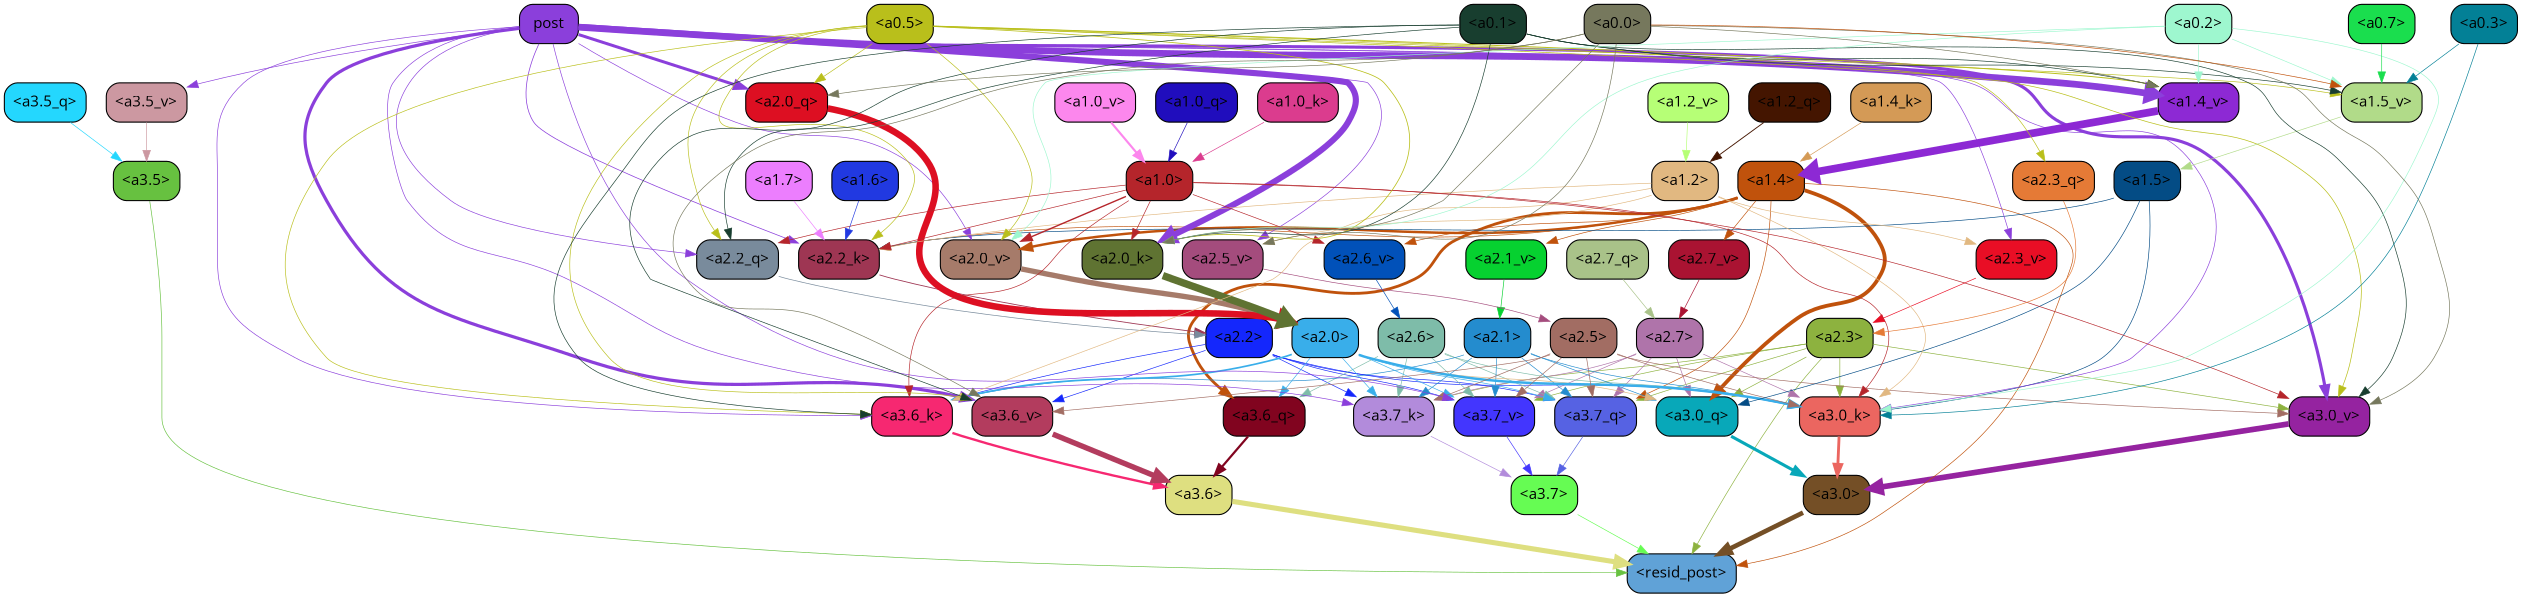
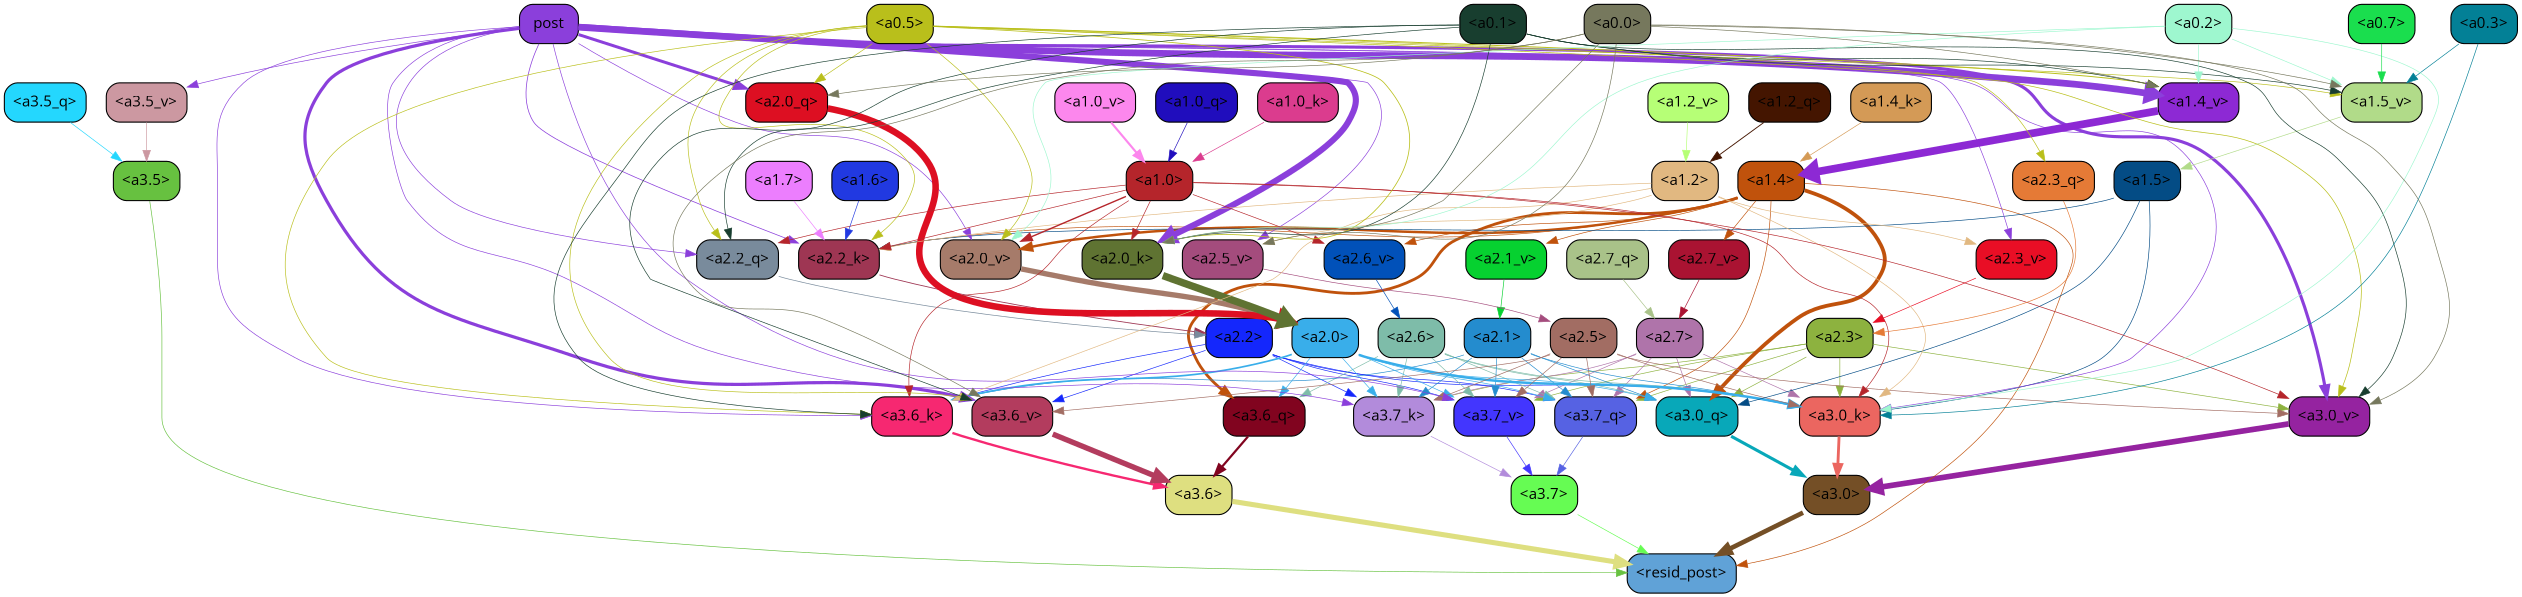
edge "<a0.0>" -> "<a1.5_v>": color #c0520c -> #76785d
edge "<a2.6>" -> "<a3.0_q>": added
edge "<a2.0>" -> "<a3.0_q>": color #e1b881 -> #39aeea
edge "<a2.3>" -> "<resid_post>": removed
